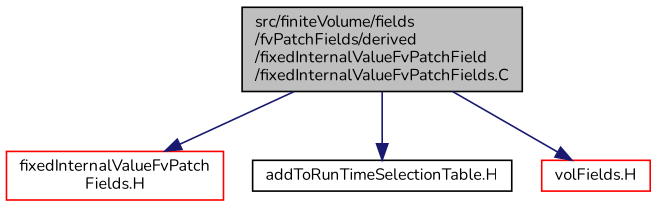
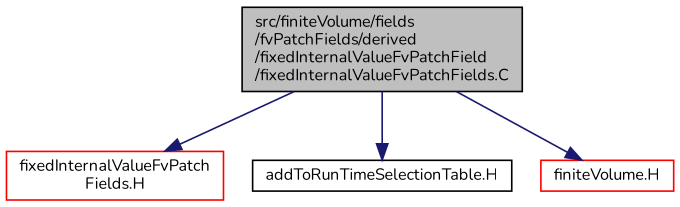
node "volFields.H": label "volFields.H" -> "finiteVolume.H"
